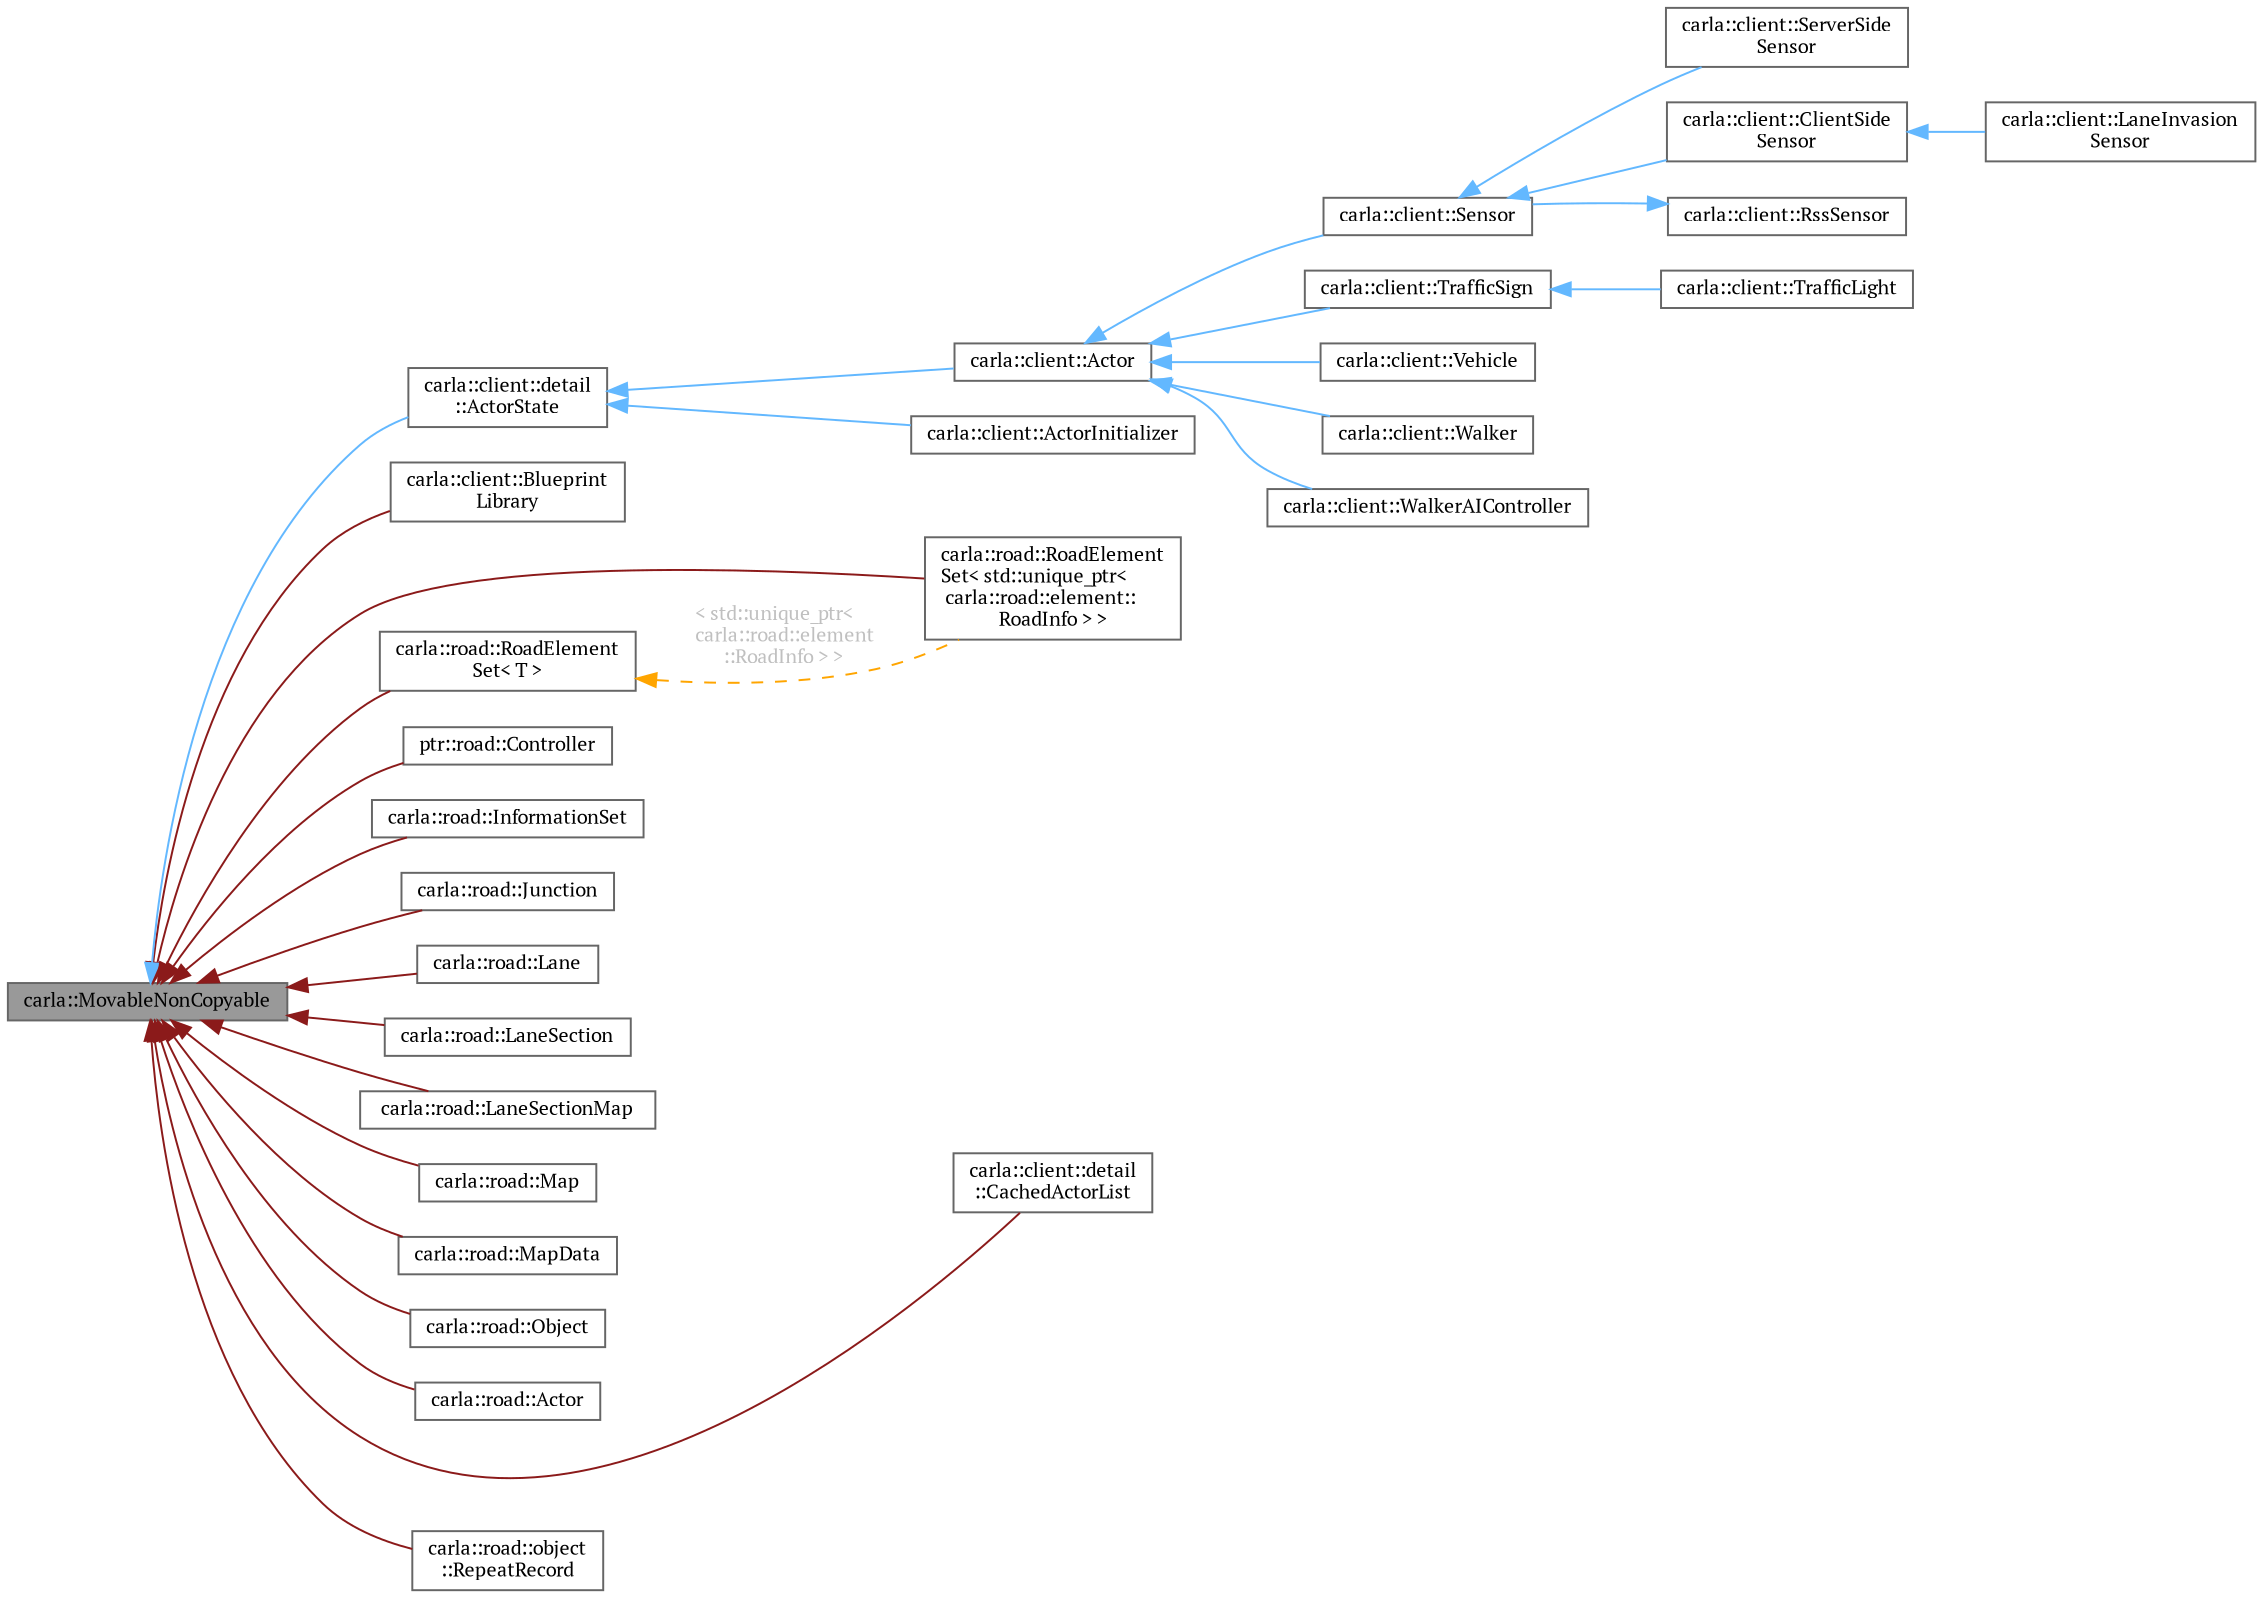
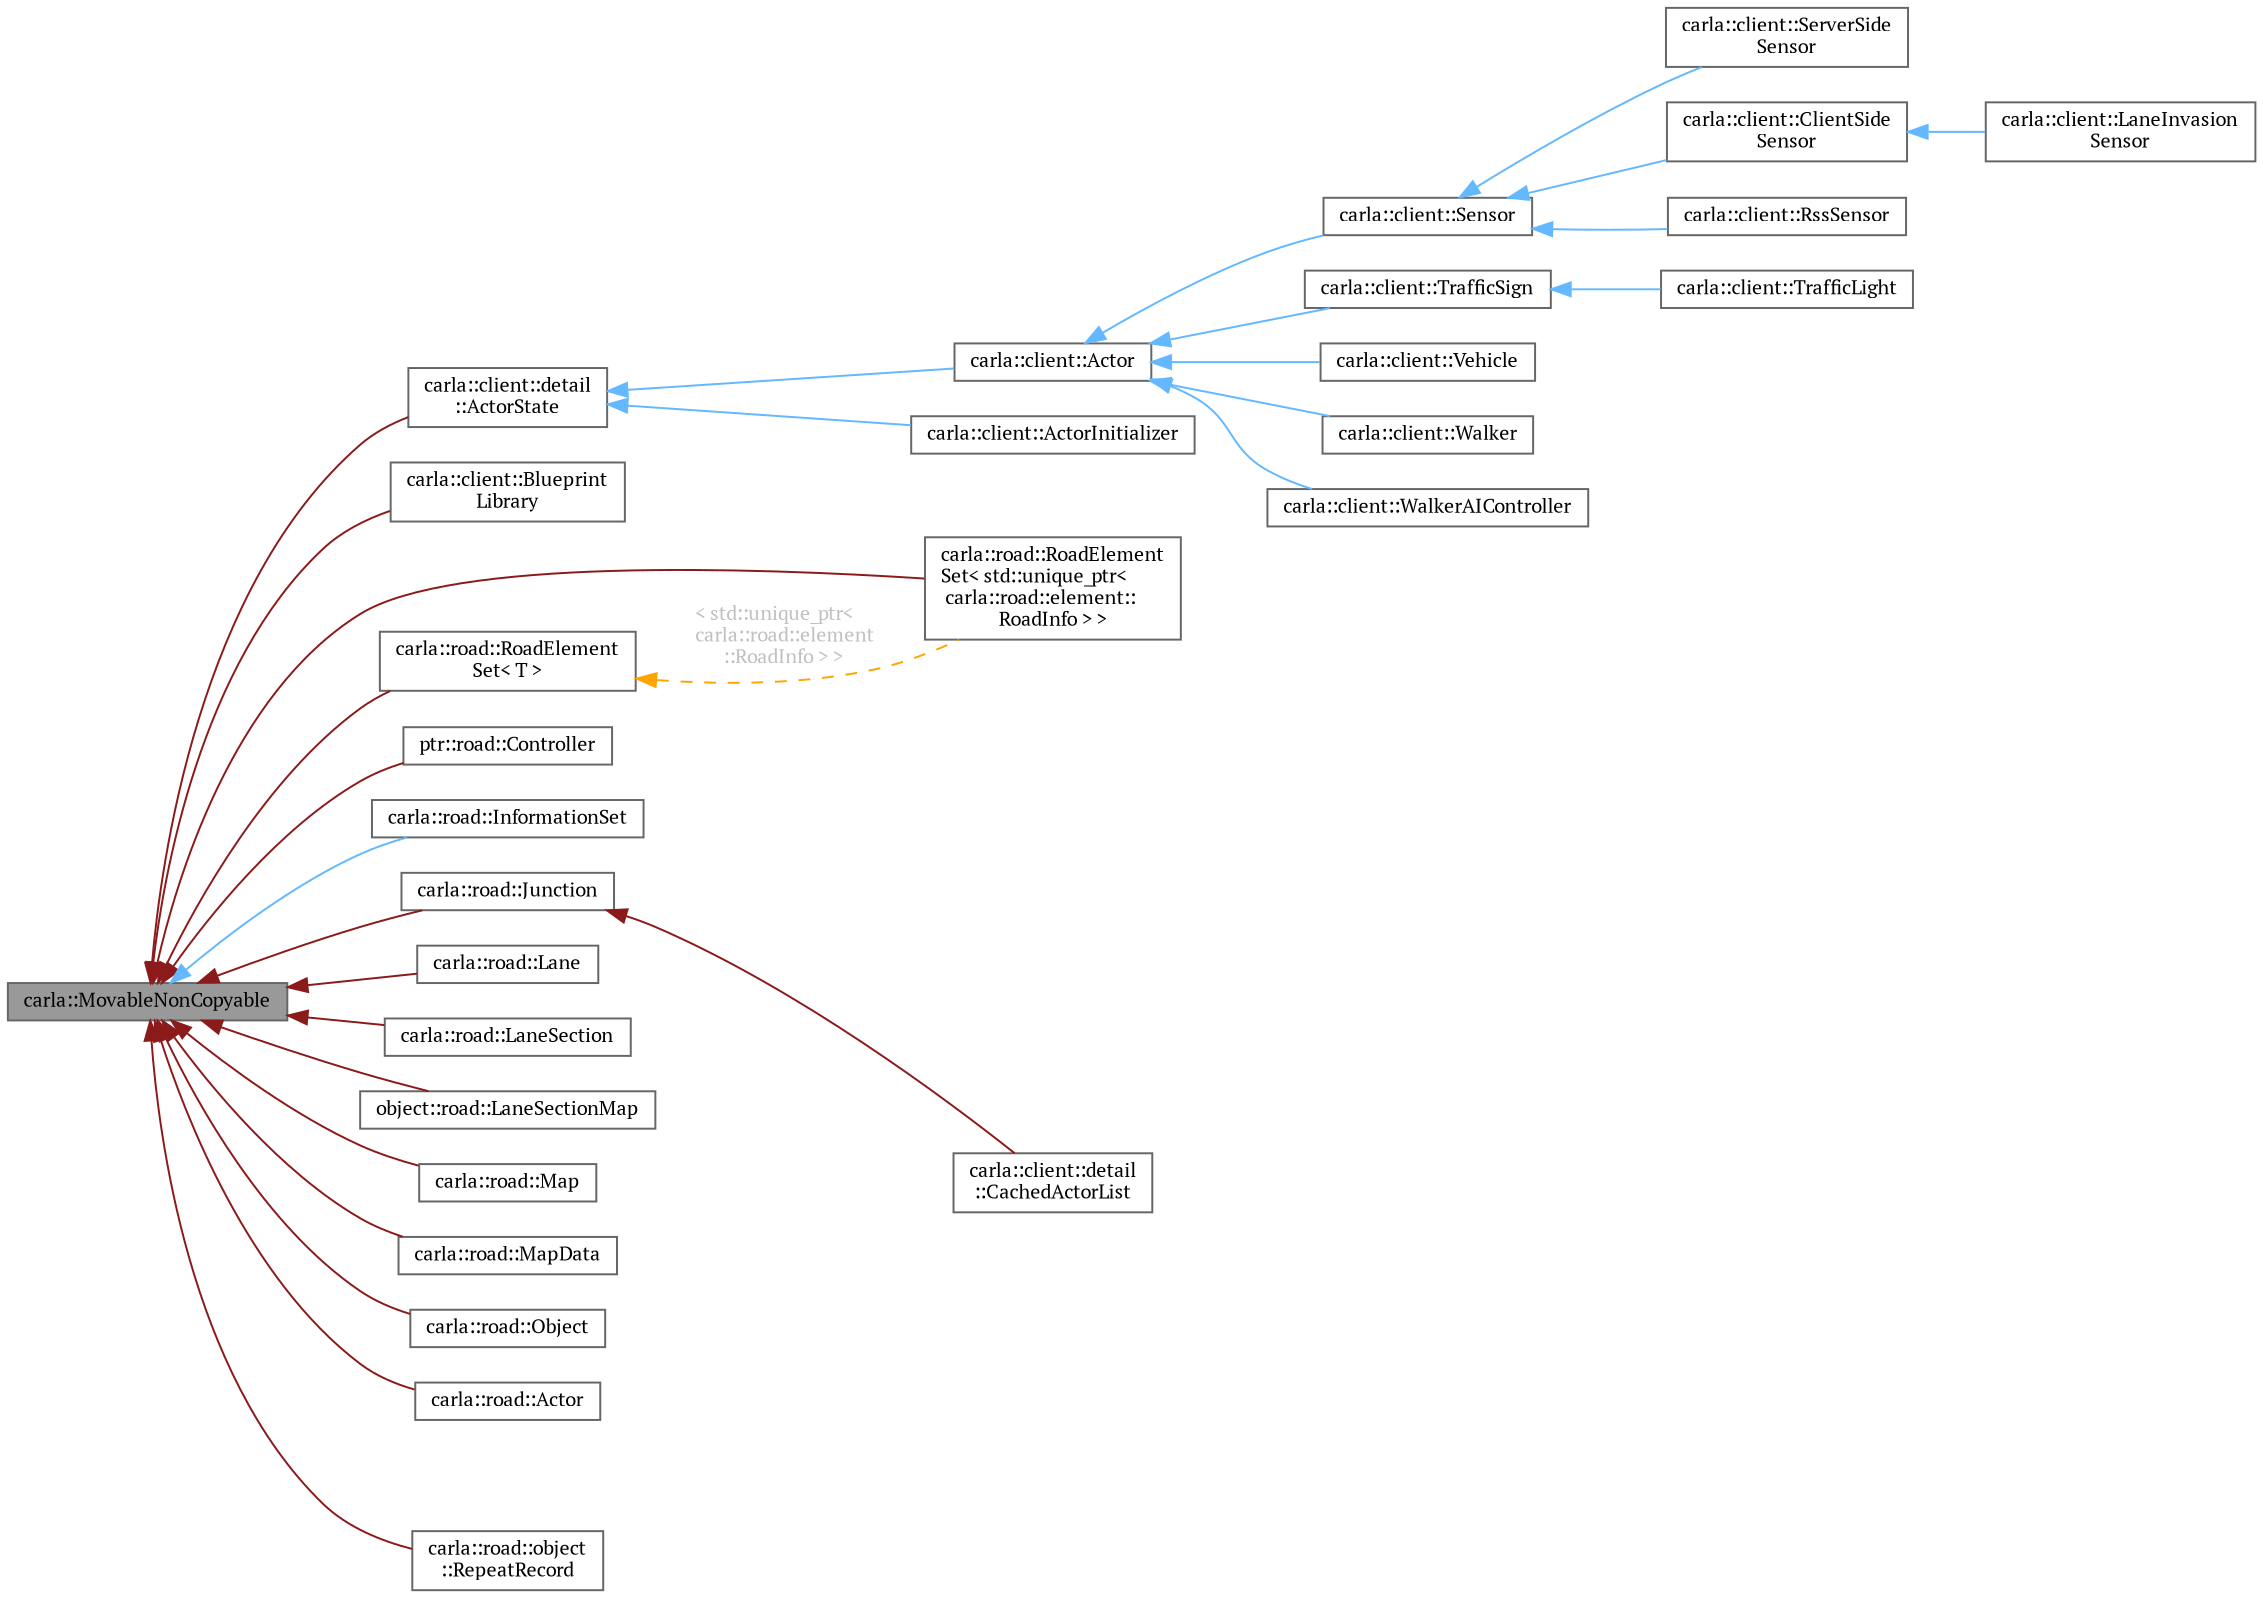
edge "carla::client::Sensor" -> "carla::client::RssSensor": reversed
edge "carla::client::detail ::ActorState" -> "carla::MovableNonCopyable": color steelblue1 -> firebrick4
edge "carla::road::InformationSet" -> "carla::MovableNonCopyable": color firebrick4 -> steelblue1
node "carla::road::LaneSectionMap": label "carla::road::LaneSectionMap" -> "object::road::LaneSectionMap"
edge "carla::client::detail ::CachedActorList" -> "carla::MovableNonCopyable": now "carla::client::detail ::CachedActorList" -> "carla::road::Junction"
